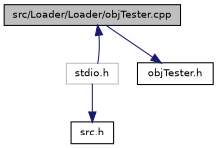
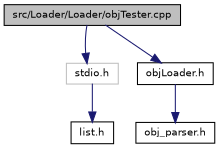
edge "stdio.h" -> "src/Loader/Loader/objTester.cpp": reversed
node "objTester.h": label "objTester.h" -> "objLoader.h"
node "src.h": label "src.h" -> "list.h"
node "obj_parser.h": added
